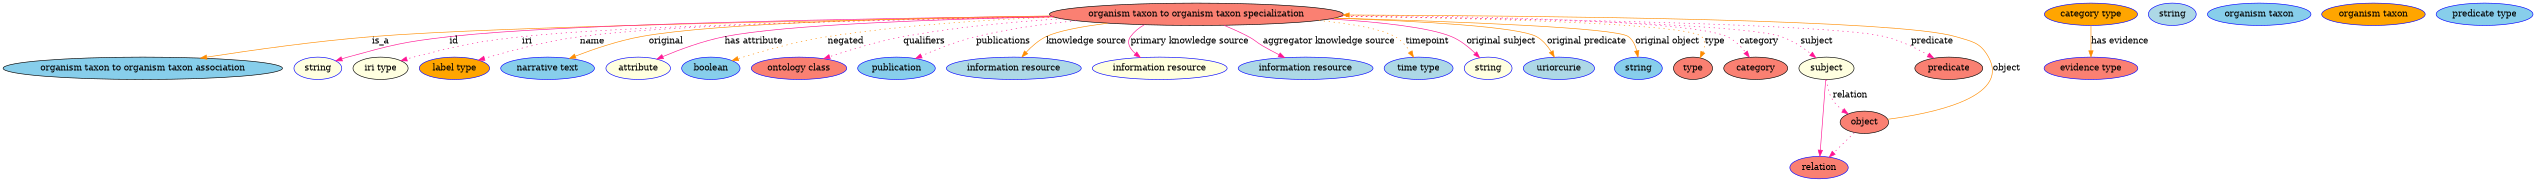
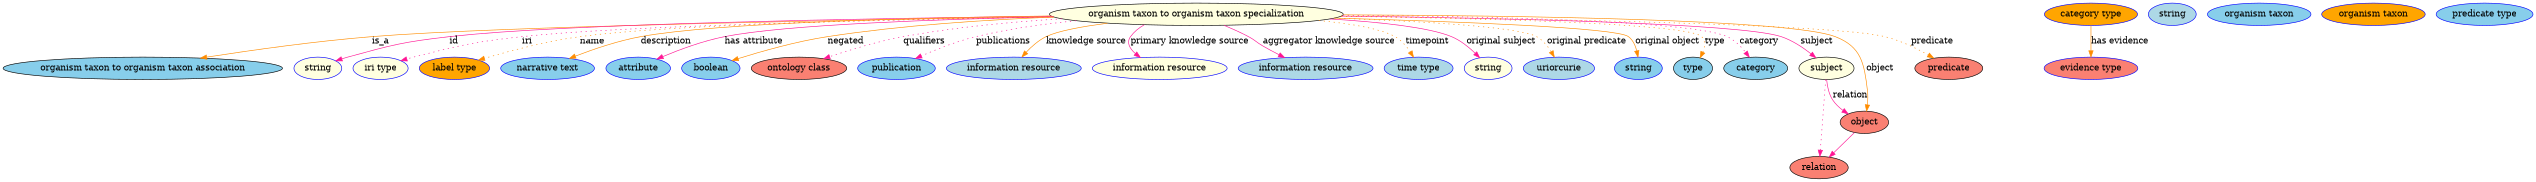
node "organism taxon to organism taxon specialization": fillcolor salmon -> lightyellow
edge "organism taxon to organism taxon specialization" -> "subject": style dotted -> solid
edge "object" -> "organism taxon to organism taxon specialization": reversed
edge "organism taxon to organism taxon specialization" -> "label type": color deeppink -> darkorange
edge "organism taxon to organism taxon specialization" -> "predicate": color deeppink -> darkorange
edge "organism taxon to organism taxon specialization" -> "boolean": style dotted -> solid
edge "organism taxon to organism taxon specialization" -> "uriorcurie": style solid -> dotted
edge "organism taxon to organism taxon specialization" -> "narrative text": label "original" -> "description"
node "iri type": color black -> blue
node "attribute": fillcolor lightyellow -> skyblue
node "ontology class": color blue -> black
node "type": fillcolor salmon -> skyblue
node "category": fillcolor salmon -> skyblue
edge "subject" -> "object": style dotted -> solid
edge "subject" -> "relation": style solid -> dotted
edge "object" -> "relation": style dotted -> solid
node "relation": color blue -> black
